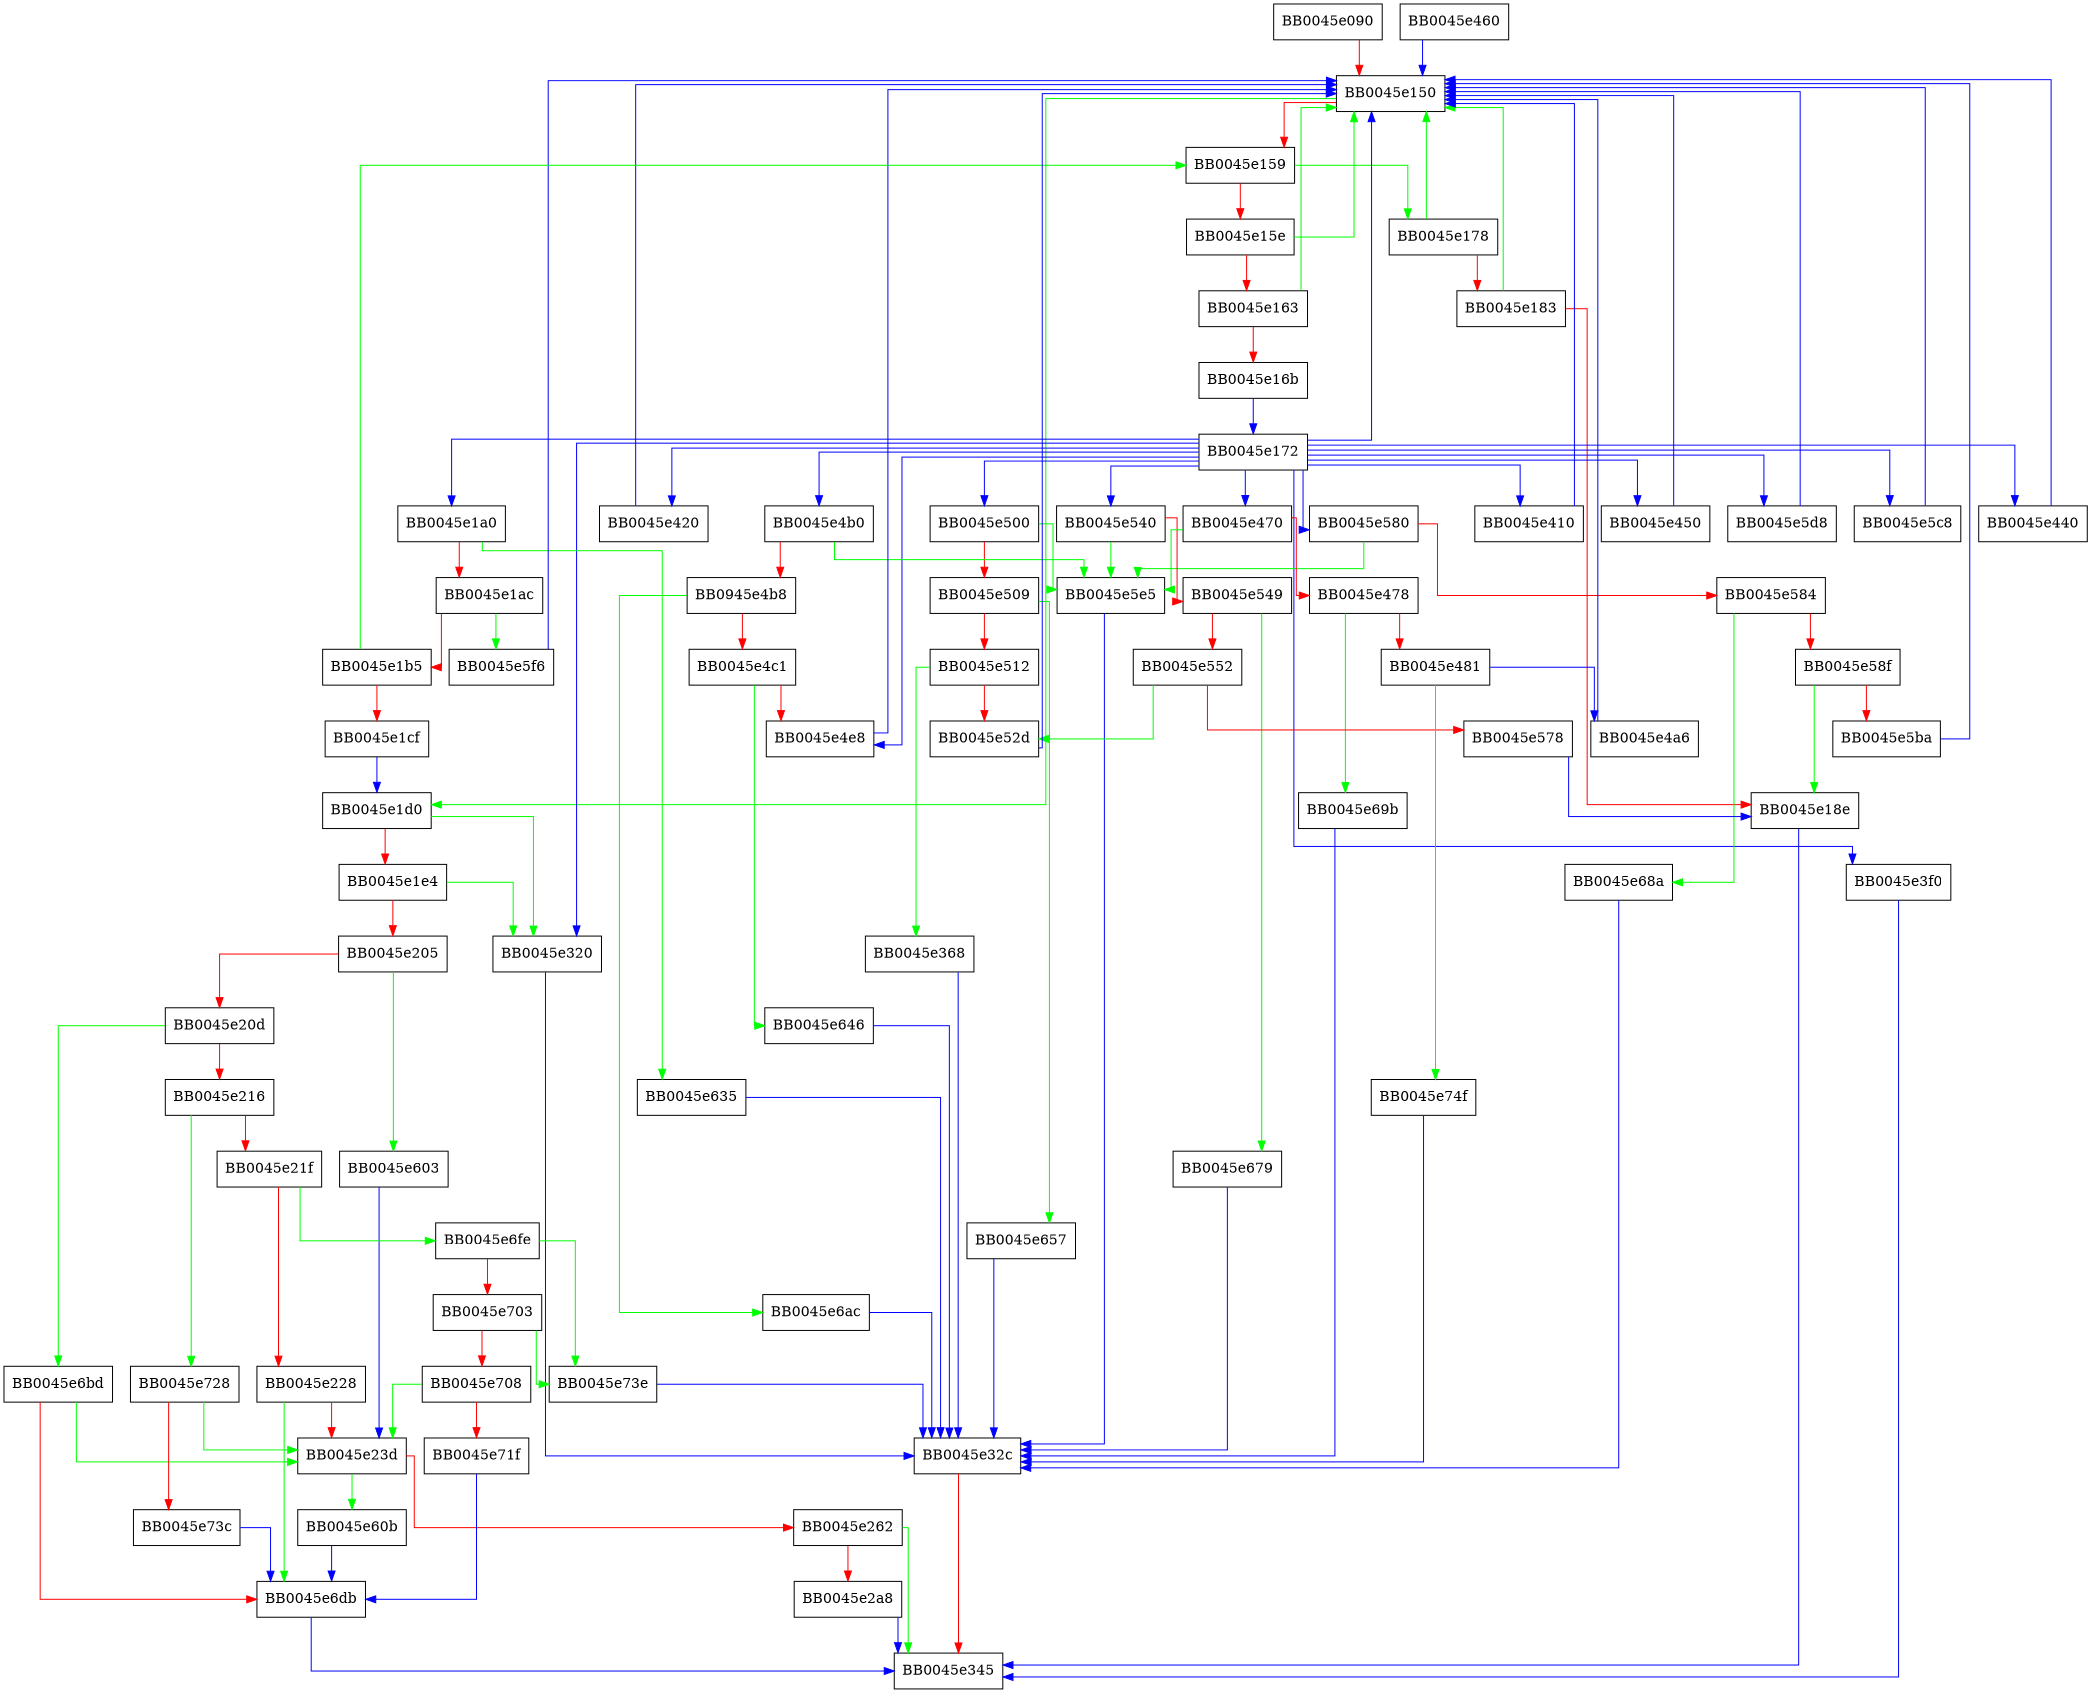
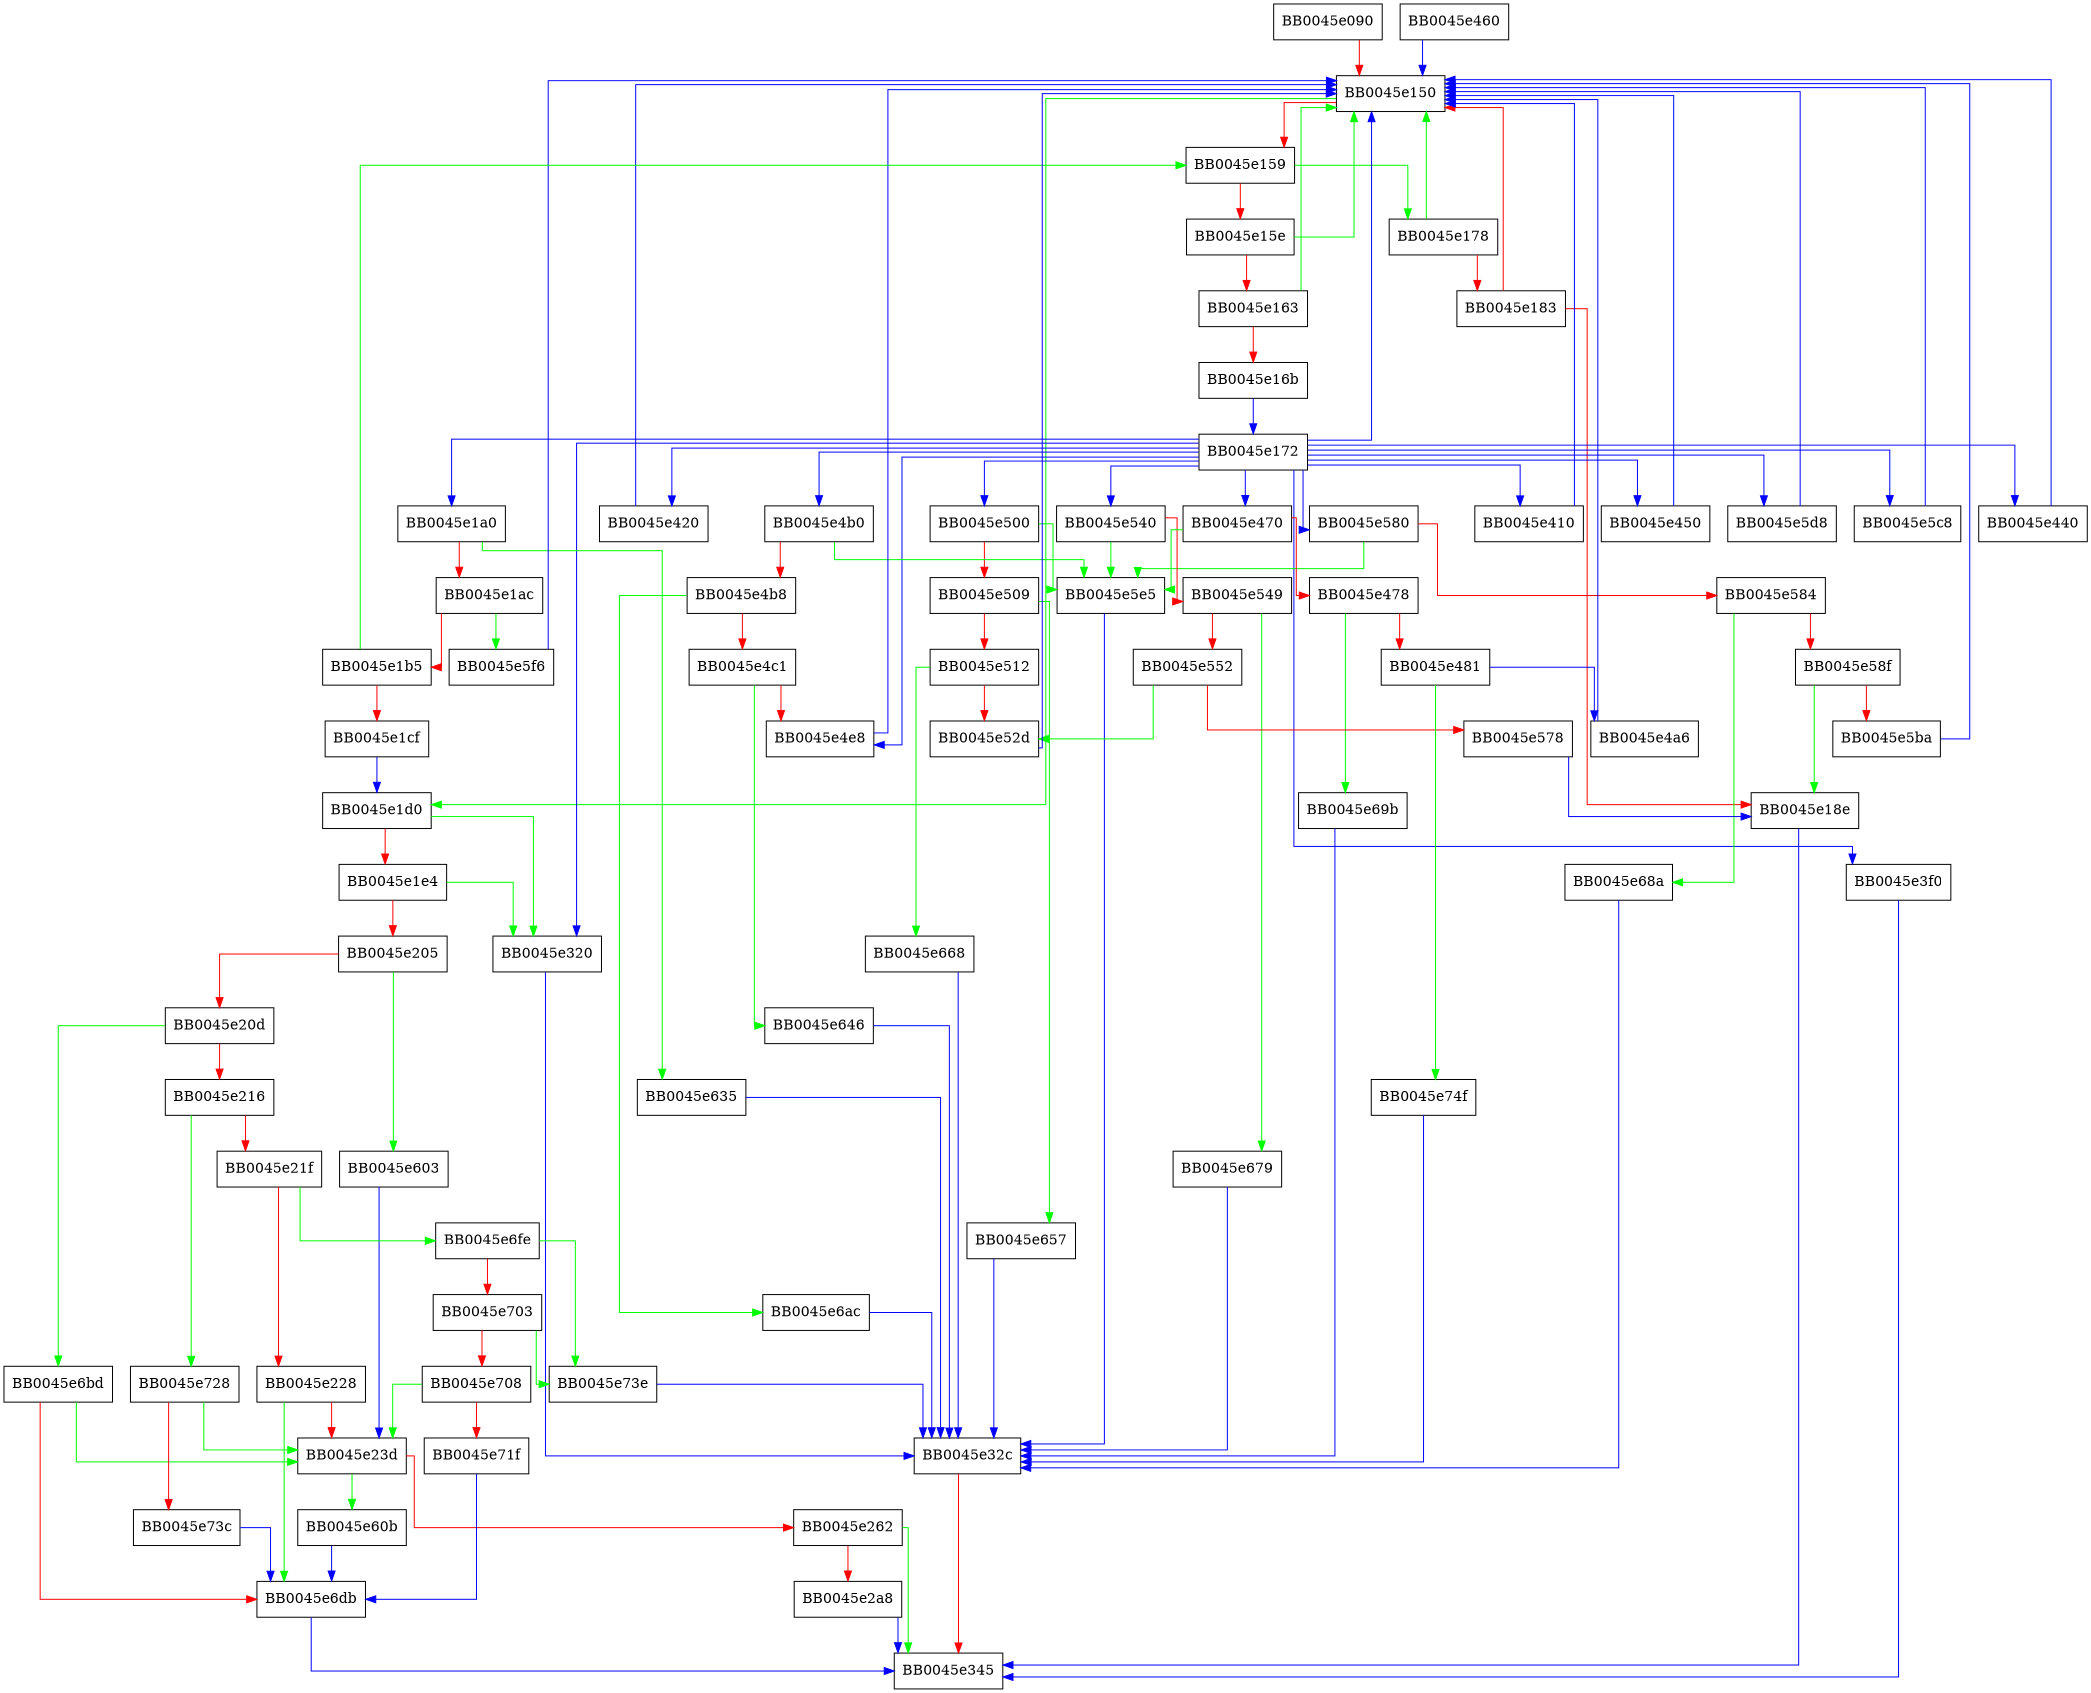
edge "BB0045e183" -> "BB0045e150": color green -> red
node "BB0945e4b8": label "BB0945e4b8" -> "BB0045e4b8"
node "BB0045e368": label "BB0045e368" -> "BB0045e668"
